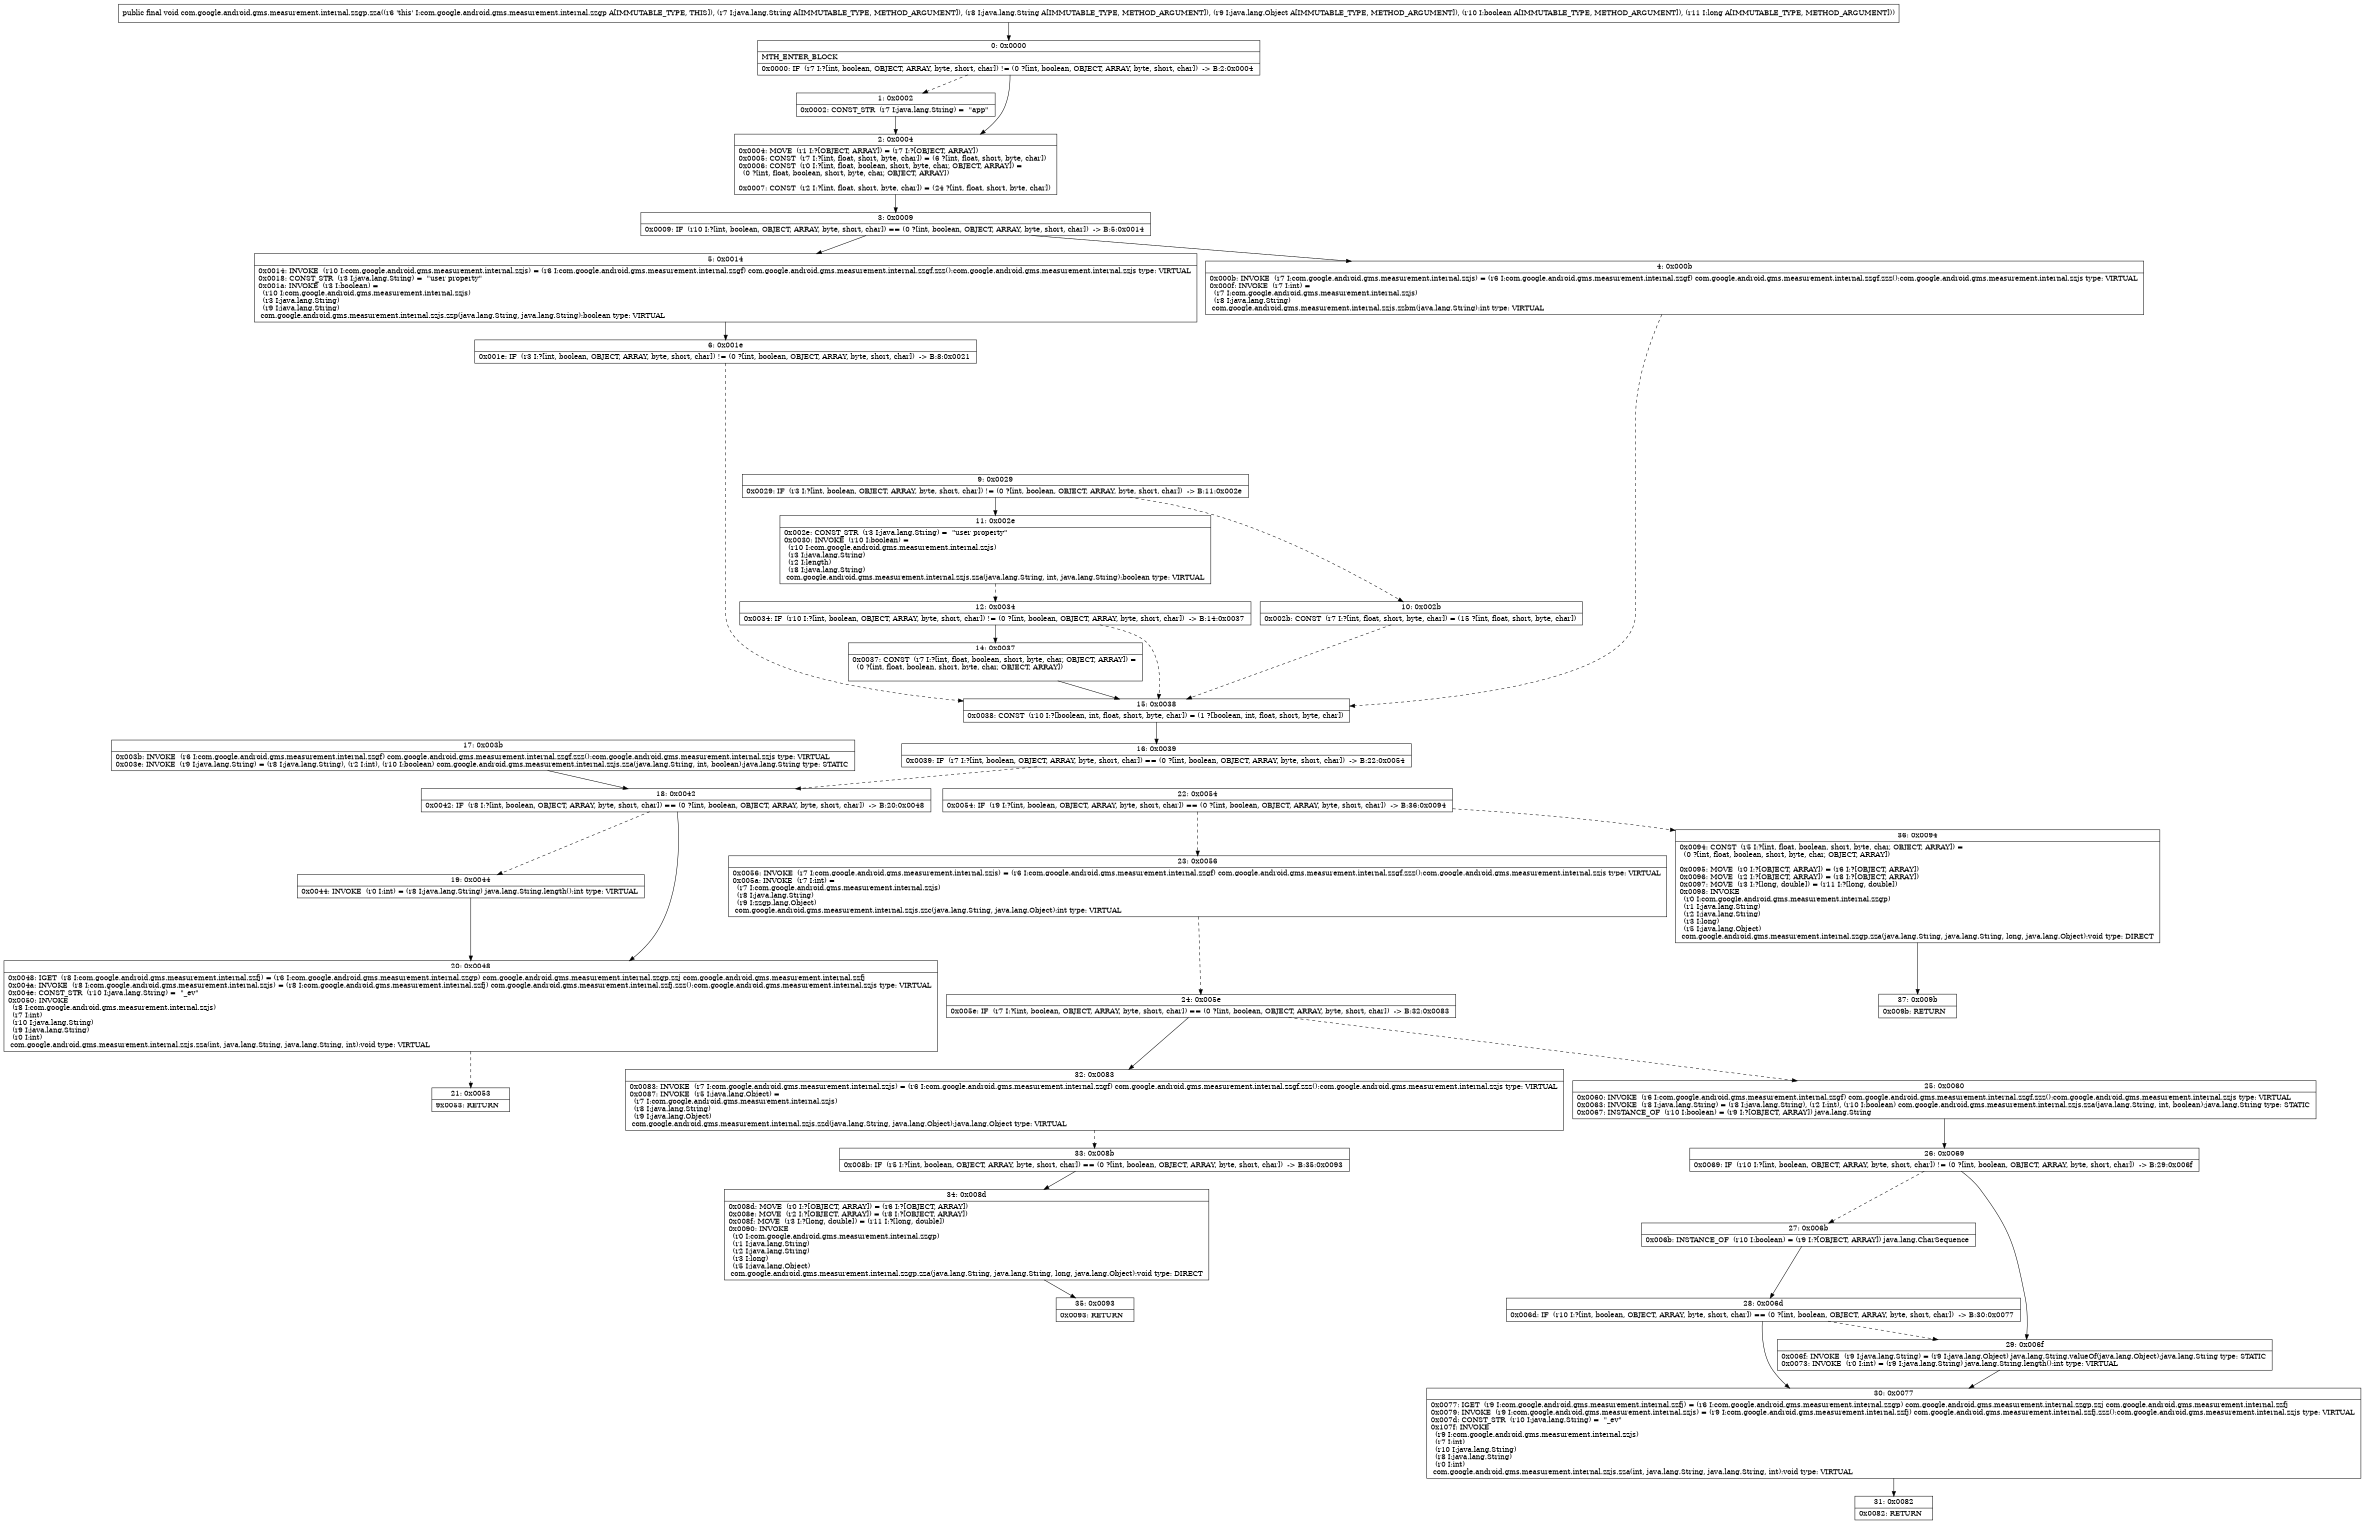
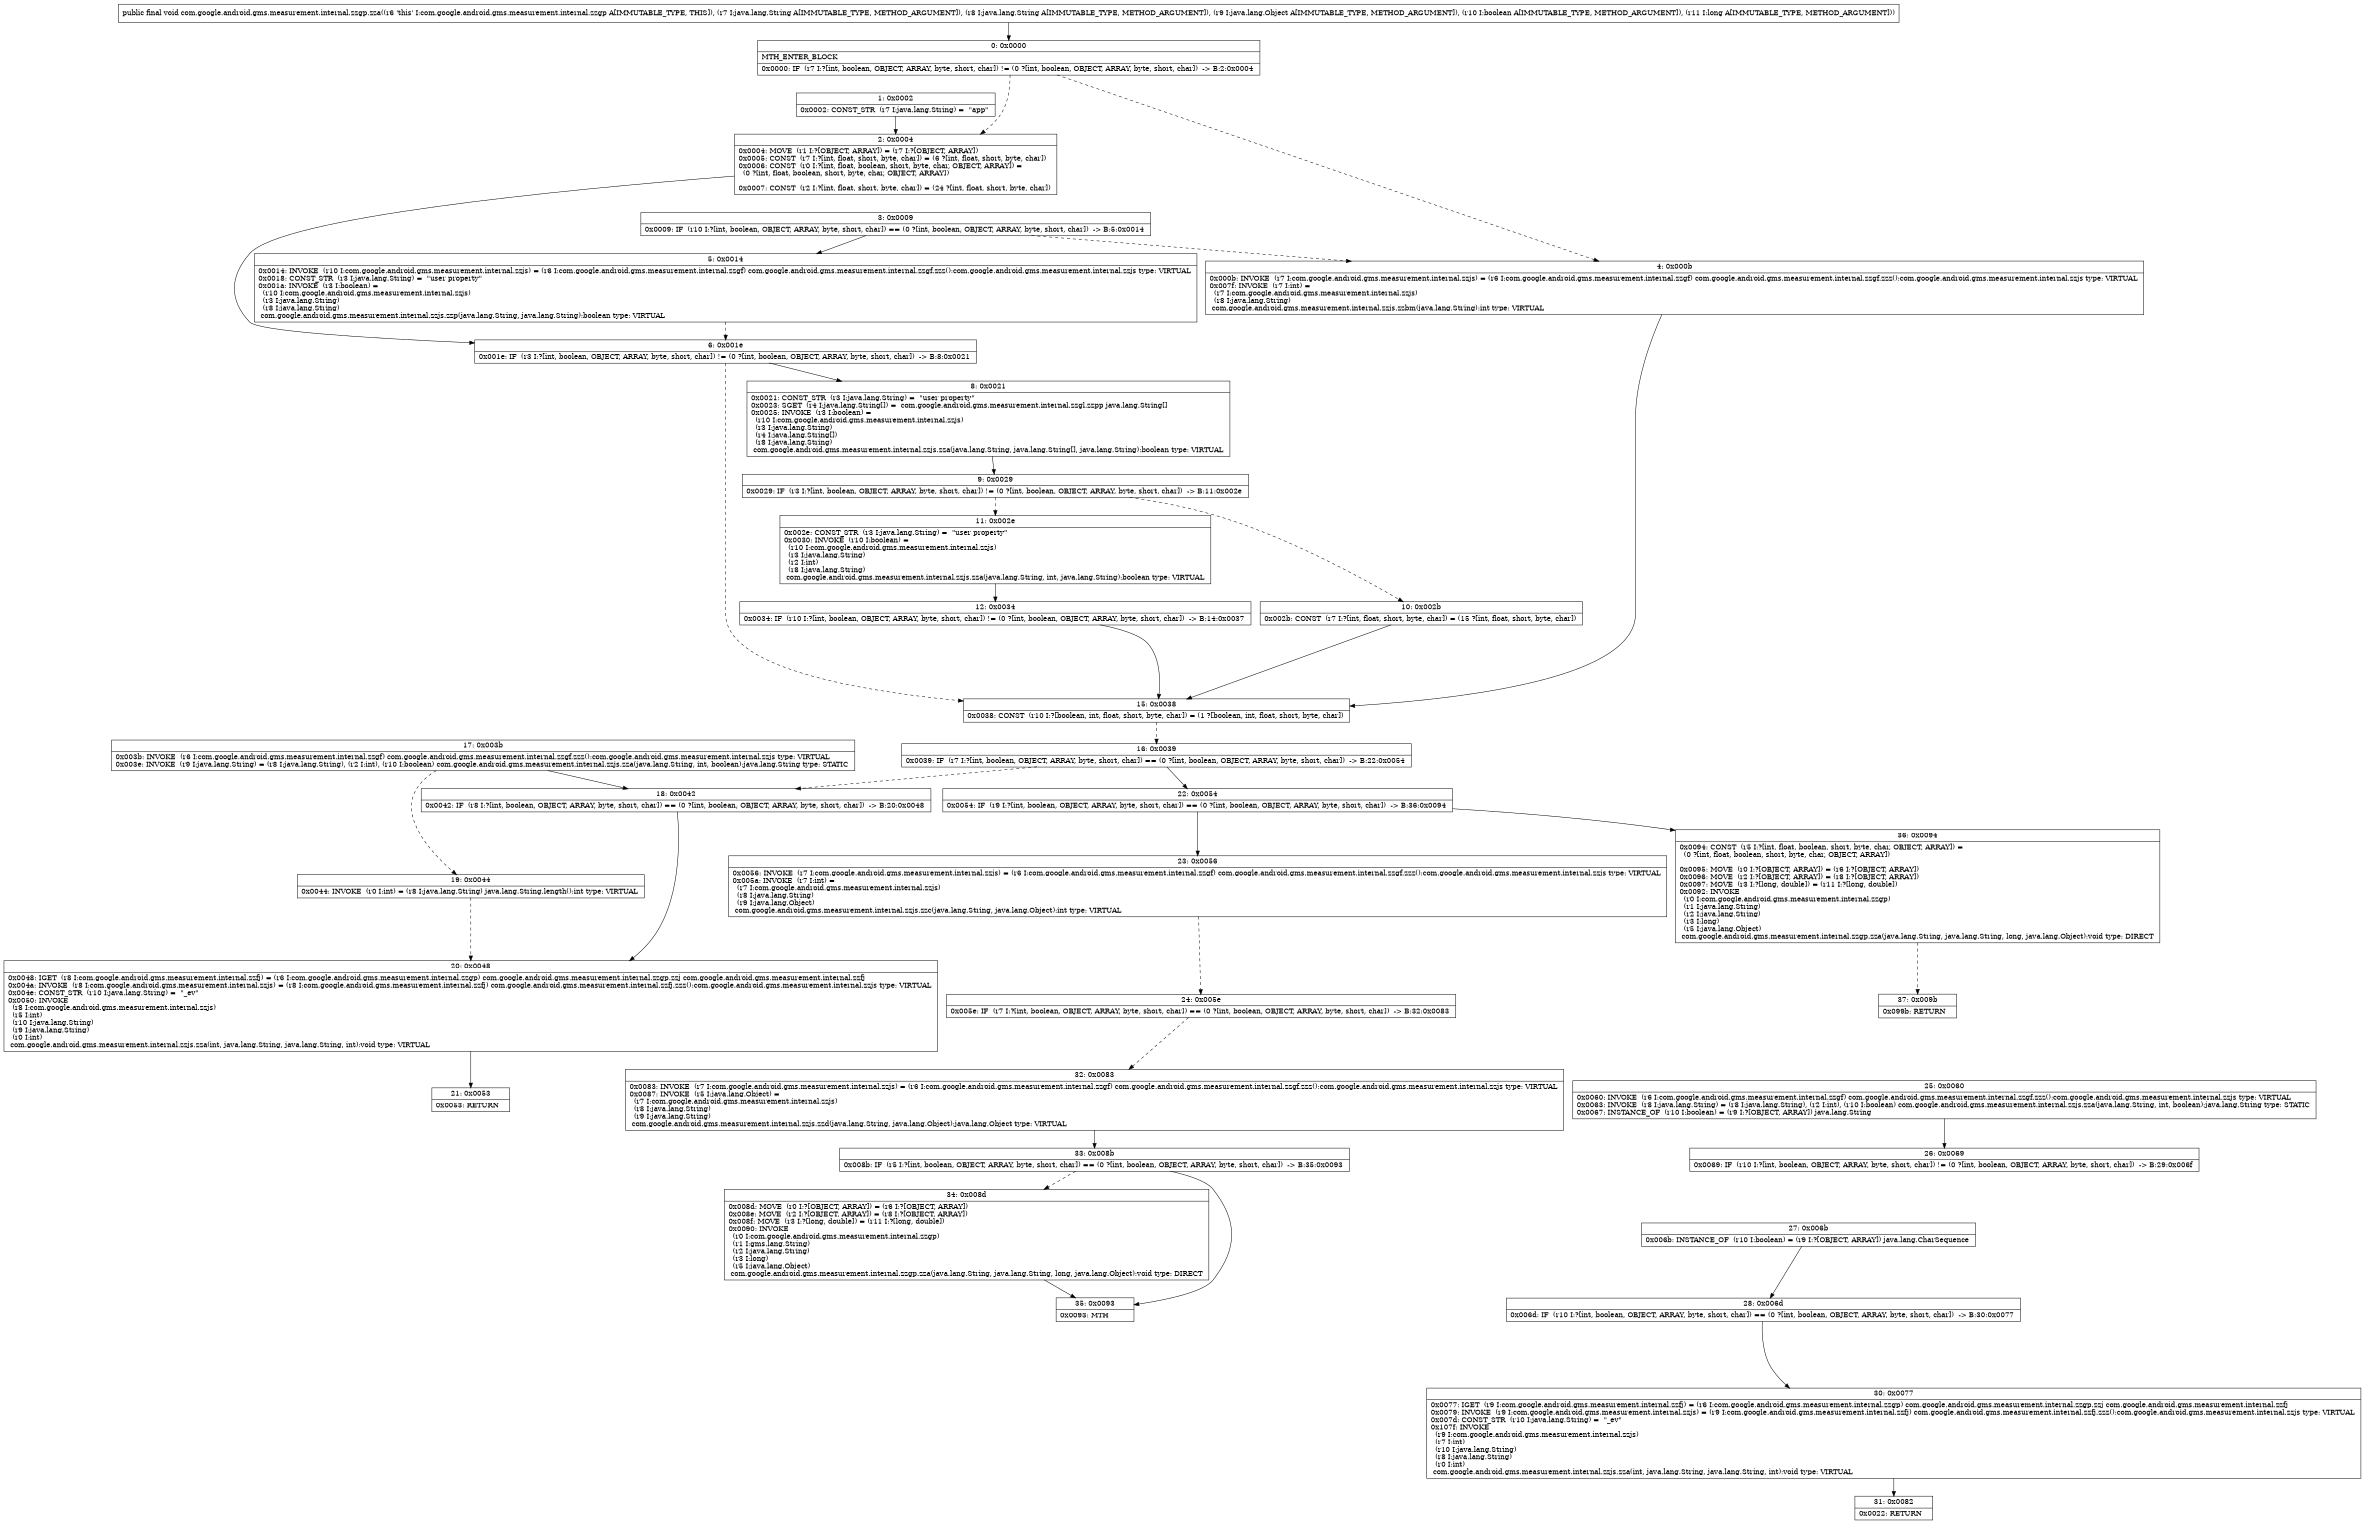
edge "0: 0x0000" -> "1: 0x0002": now "0: 0x0000" -> "4: 0x000b"
edge "0: 0x0000" -> "2: 0x0004": style solid -> dashed
edge "2: 0x0004" -> "3: 0x0009": now "2: 0x0004" -> "6: 0x001e"
edge "3: 0x0009" -> "4: 0x000b": style solid -> dashed
node "4: 0x000b": text "0x000f: INVOKE  (r7 I:int) =" -> "0x007f: INVOKE  (r7 I:int) ="
node "5: 0x0014": text "(r9 I:java.lang.String)" -> "(r8 I:java.lang.String)"
edge "5: 0x0014" -> "6: 0x001e": style solid -> dashed
node "8: 0x0021": added
edge "9: 0x0029" -> "11: 0x002e": style solid -> dashed
node "11: 0x002e": text "(r2 I:length)" -> "(r2 I:int)"
edge "11: 0x002e" -> "12: 0x0034": style dashed -> solid
edge "4: 0x000b" -> "15: 0x0038": style dashed -> solid
edge "12: 0x0034" -> "15: 0x0038": style dashed -> solid
edge "10: 0x002b" -> "15: 0x0038": style dashed -> solid
node "14: 0x0037": removed
edge "15: 0x0038" -> "16: 0x0039": style solid -> dashed
edge "16: 0x0039" -> "22: 0x0054": added
edge "22: 0x0054" -> "36: 0x0094": style dashed -> solid
edge "22: 0x0054" -> "23: 0x0056": style dashed -> solid
edge "18: 0x0042" -> "19: 0x0044": now "17: 0x003b" -> "19: 0x0044"
node "36: 0x0094": text "0x0098: INVOKE" -> "0x0092: INVOKE"
node "23: 0x0056": text "(r9 I:zzgp.lang.Object)" -> "(r9 I:java.lang.Object)"
edge "19: 0x0044" -> "20: 0x0048": style solid -> dashed
edge "36: 0x0094" -> "37: 0x009b": style solid -> dashed
node "37: 0x009b": text "0x009b: RETURN" -> "0x099b: RETURN"
node "20: 0x0048": text "(r7 I:int)" -> "(r5 I:int)"
edge "24: 0x005e" -> "32: 0x0083": style solid -> dashed
edge "24: 0x005e" -> "25: 0x0060": removed
edge "20: 0x0048" -> "21: 0x0053": style dashed -> solid
node "21: 0x0053": text "9x0053: RETURN" -> "0x0053: RETURN"
node "32: 0x0083": text "(r9 I:java.lang.Object)" -> "(r9 I:java.lang.String)"
edge "32: 0x0083" -> "33: 0x008b": style dashed -> solid
edge "33: 0x008b" -> "34: 0x008d": style solid -> dashed
edge "26: 0x0069" -> "27: 0x006b": removed
node "34: 0x008d": text "(r1 I:java.lang.String)" -> "(r1 I:gms.lang.String)"
edge "33: 0x008b" -> "35: 0x0093": added
node "35: 0x0093": text "0x0093: RETURN" -> "0x0093: MTH"
node "29: 0x006f": removed
node "31: 0x0082": text "0x0082: RETURN" -> "0x0022: RETURN"
